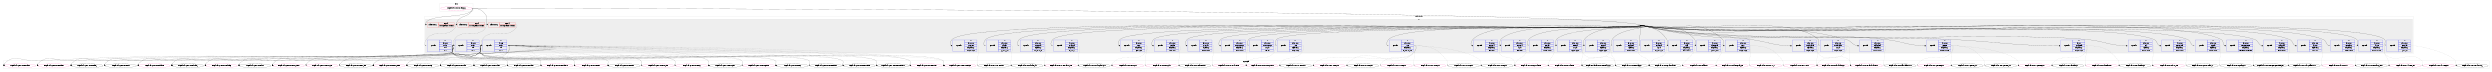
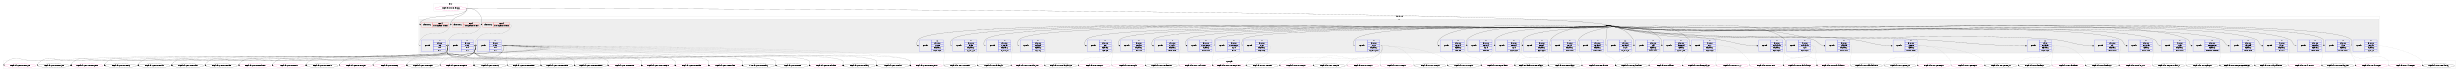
node "portage://dev-lang/python-3.8.19_p4": label "portage://dev-lang/python-3.8.19_p4" -> "pyxdg://dev-lang/python-3.8.19_p4"
node "portage://dev-lang/python-3.9.19_p5": removed
